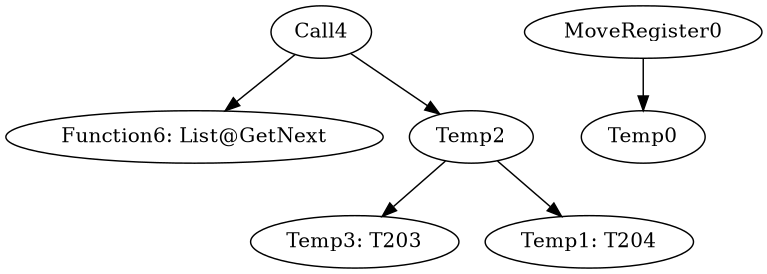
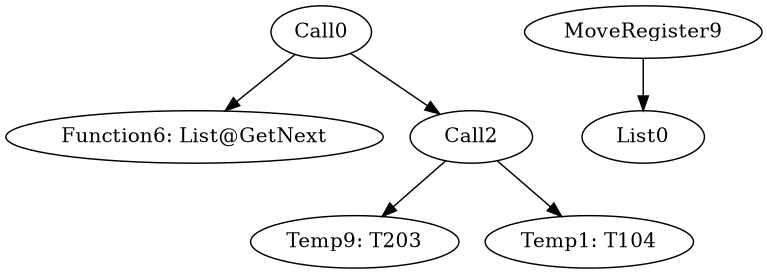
node "Call4": label "Call4" -> "Call0"
node "MoveRegister0": label "MoveRegister0" -> "MoveRegister9"
node "Temp2": label "Temp2" -> "Call2"
node "Temp0": label "Temp0" -> "List0"
node "Temp3: T203": label "Temp3: T203" -> "Temp9: T203"
node "Temp1: T204": label "Temp1: T204" -> "Temp1: T104"
